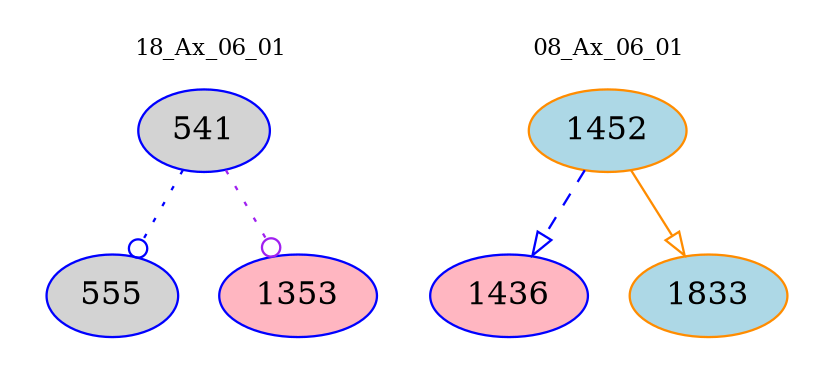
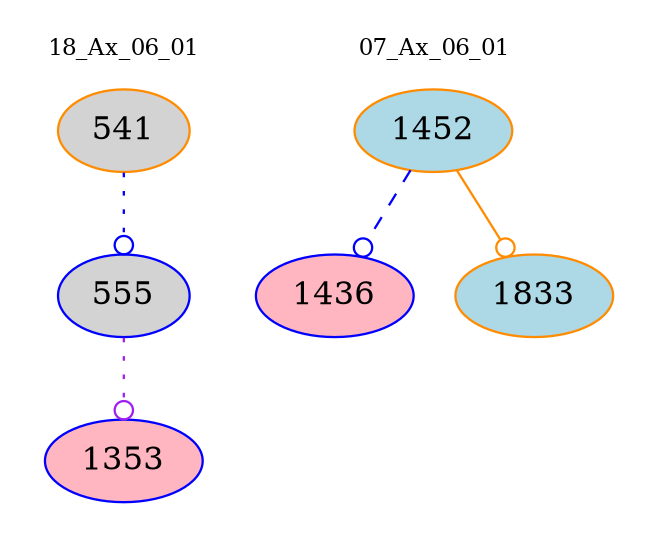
cluster "08_Ax_06_01": label "08_Ax_06_01" -> "07_Ax_06_01"
node "541": color blue -> darkorange
edge "1452" -> "1436": arrowhead onormal -> odot
edge "1452" -> "1833": arrowhead onormal -> odot
edge "541" -> "1353": now "555" -> "1353"
